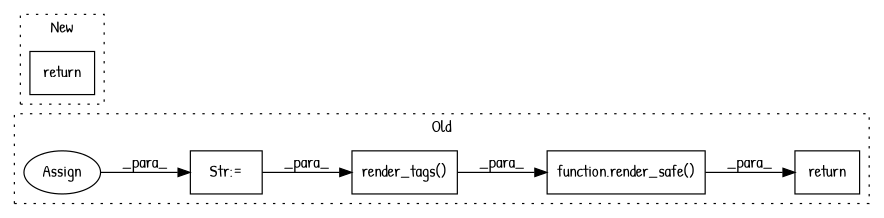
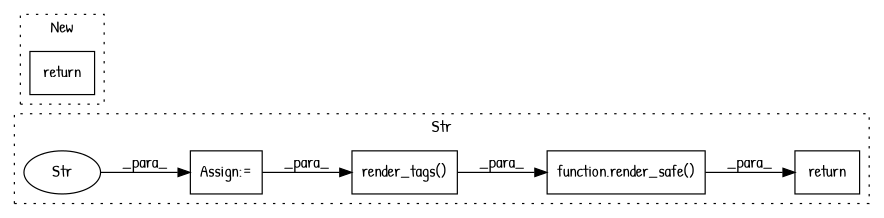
cluster "Old": label "Old" -> "Str"
node "Assign": label "Assign" -> "Str"
node "Str:=": label "Str:=" -> "Assign:="
